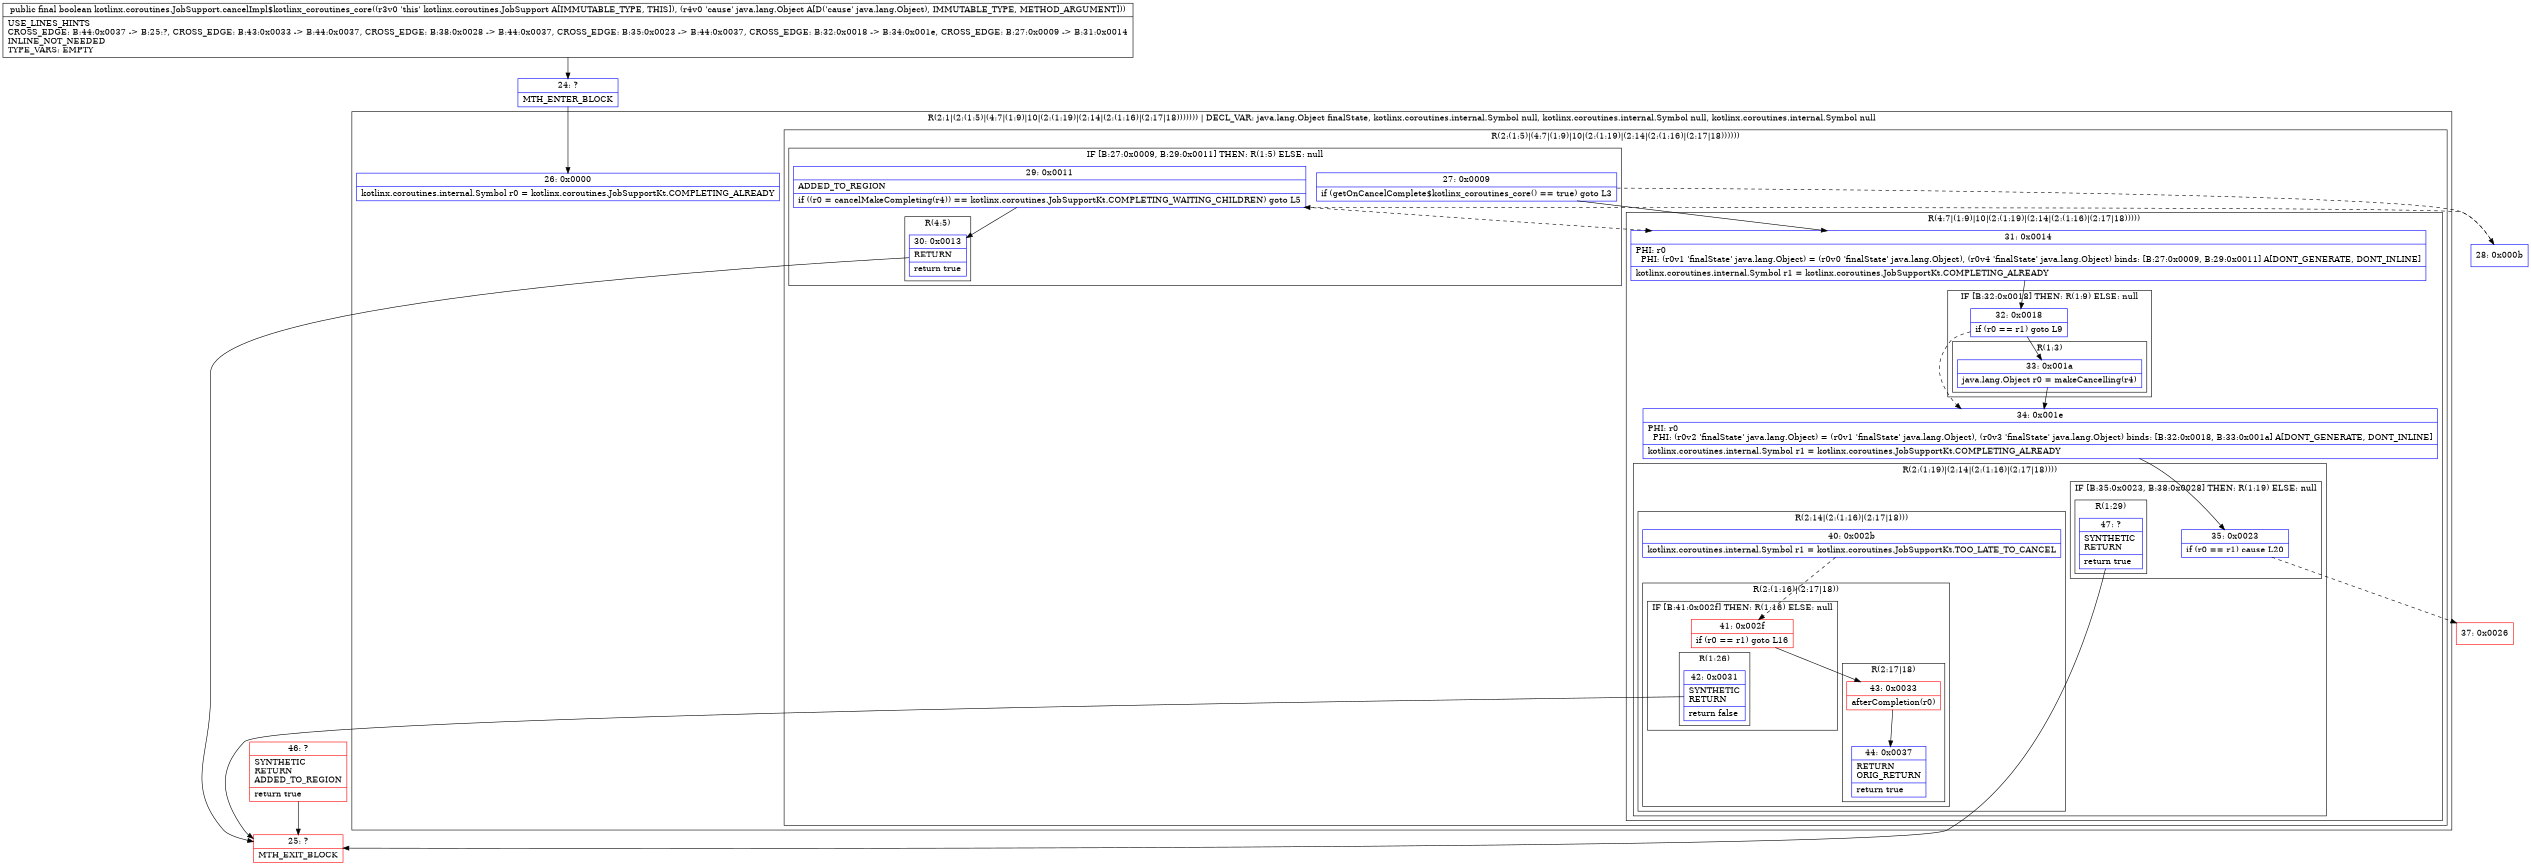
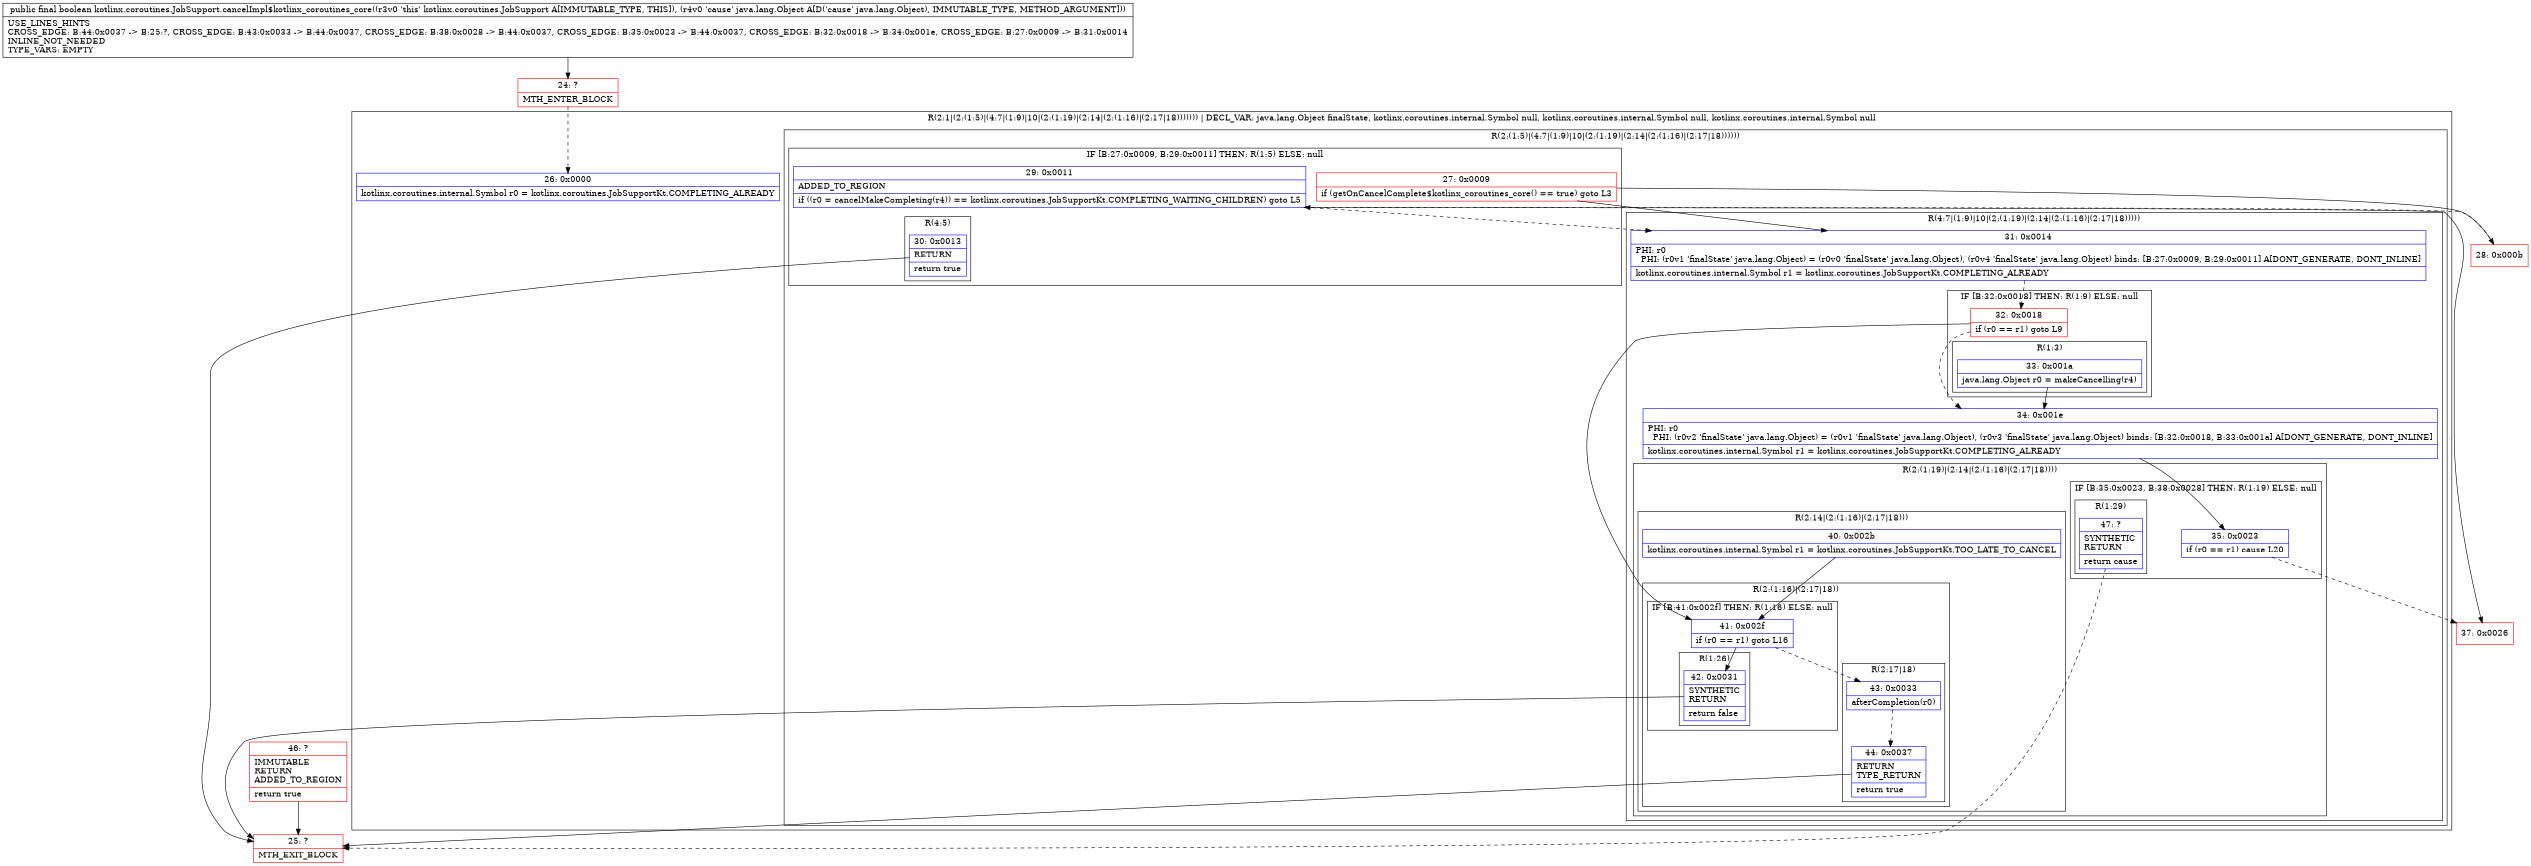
node "24: ?": color blue -> red
edge "24: ?" -> "26: 0x0000": style solid -> dashed
node "27: 0x0009": color blue -> red
edge "27: 0x0009" -> "28: 0x000b": style dashed -> solid
edge "29: 0x0011" -> "30: 0x0013": now "29: 0x0011" -> "37: 0x0026"
node "28: 0x000b": color blue -> red
edge "31: 0x0014" -> "32: 0x0018": style solid -> dashed
node "32: 0x0018": color blue -> red
edge "32: 0x0018" -> "33: 0x001a": now "32: 0x0018" -> "41: 0x002f"
node "47: ?": text "return true" -> "return cause"
edge "40: 0x002b" -> "41: 0x002f": style dashed -> solid
node "41: 0x002f": color red -> blue
edge "41: 0x002f" -> "42: 0x0031": added
edge "41: 0x002f" -> "43: 0x0033": style solid -> dashed
node "43: 0x0033": color red -> blue
edge "43: 0x0033" -> "44: 0x0037": style solid -> dashed
node "46: ?": text "SYNTHETIC" -> "IMMUTABLE"
node "44: 0x0037": text "ORIG_RETURN" -> "TYPE_RETURN"
edge "44: 0x0037" -> "25: ?": added
edge "47: ?" -> "25: ?": style solid -> dashed
